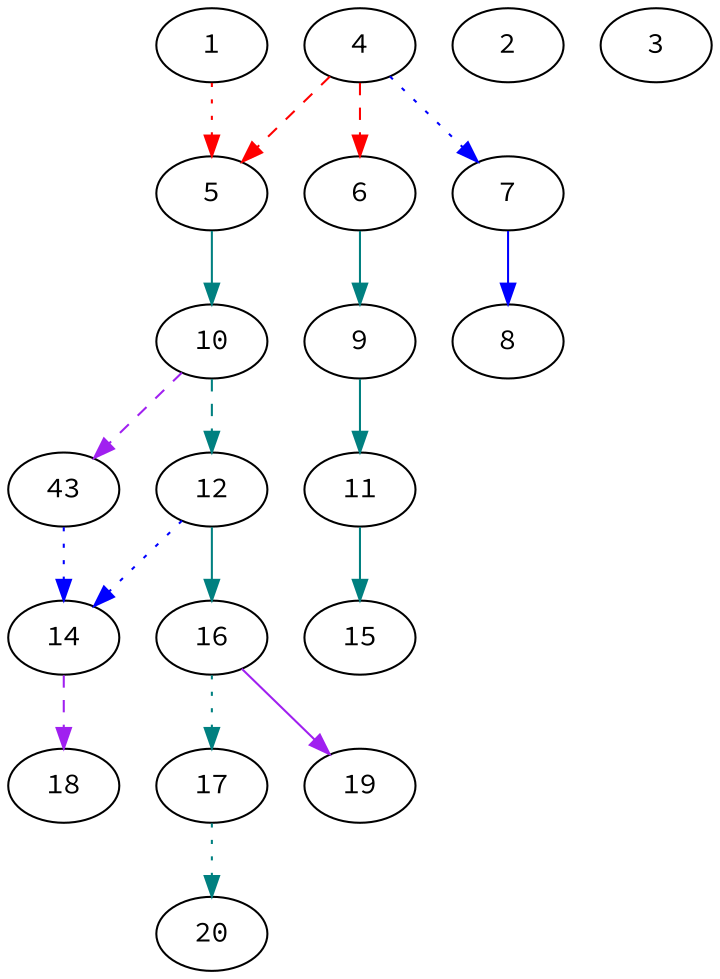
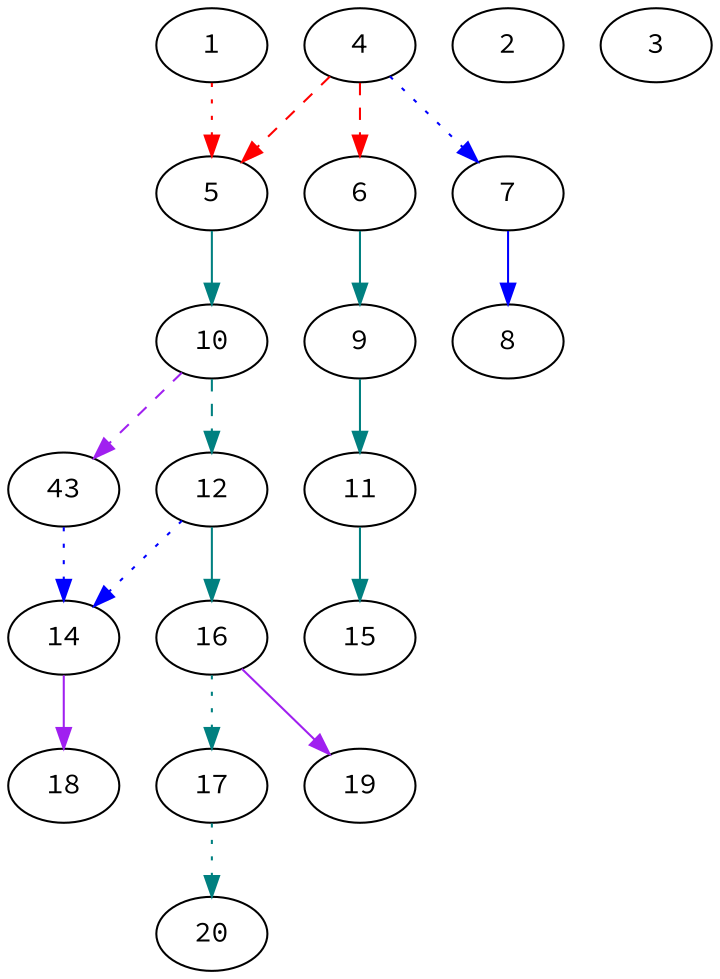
edge "14" -> "18": style dashed -> solid
